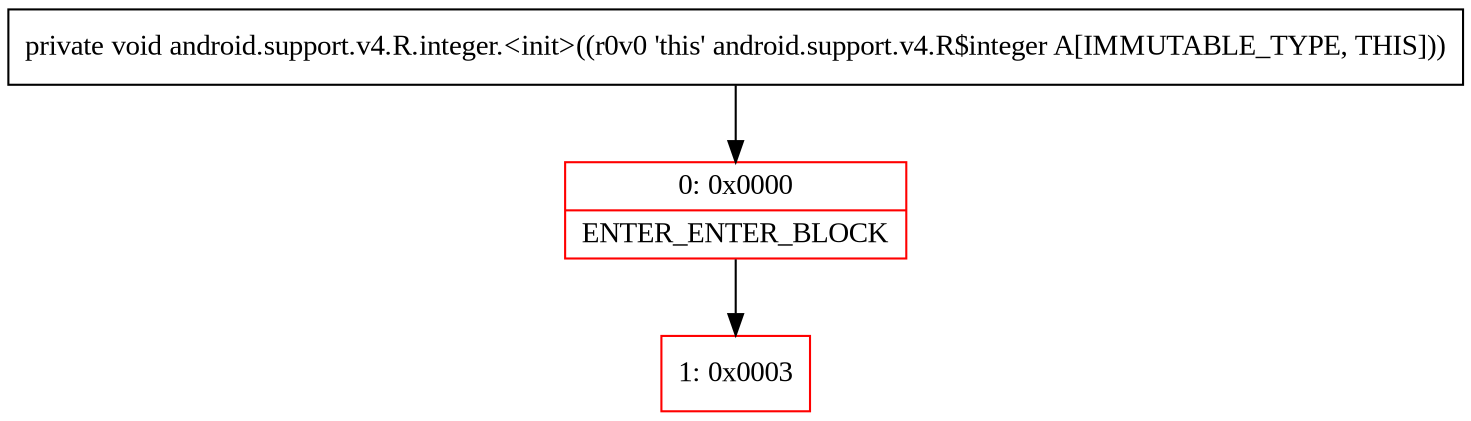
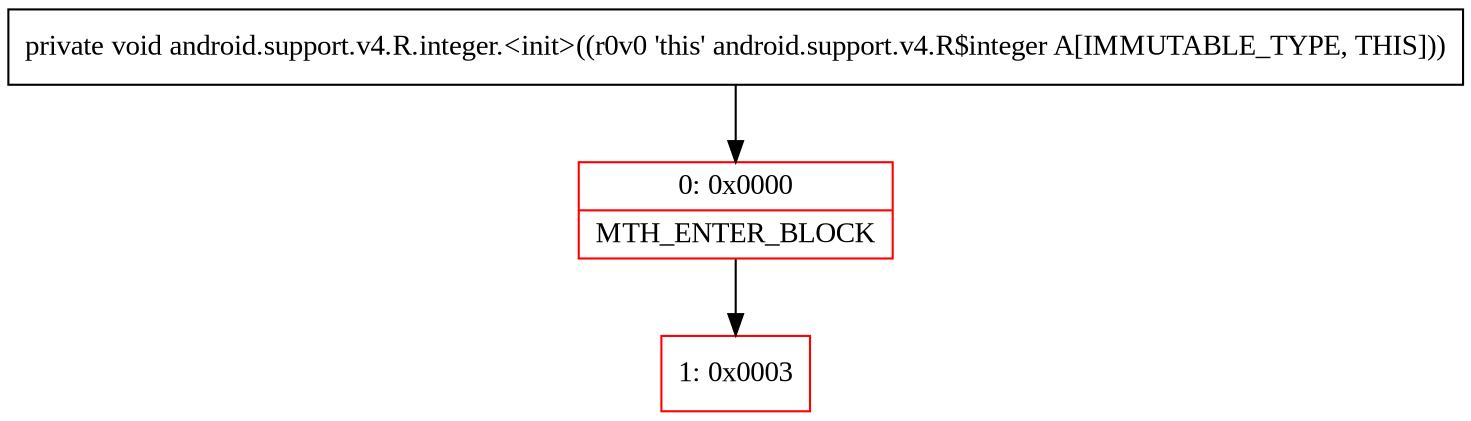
node "0: 0x0000": text "ENTER_ENTER_BLOCK" -> "MTH_ENTER_BLOCK"
